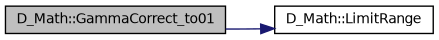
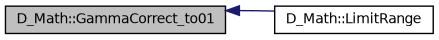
edge "D_Math::GammaCorrect_to01" -> "D_Math::LimitRange": reversed
